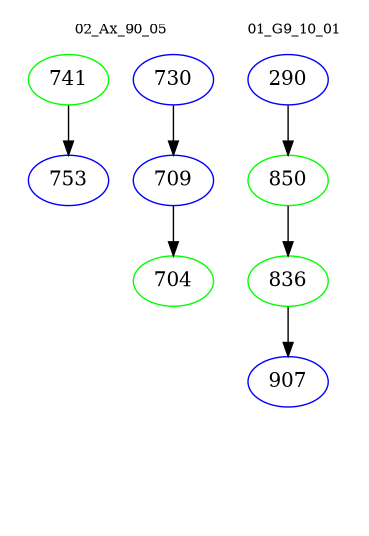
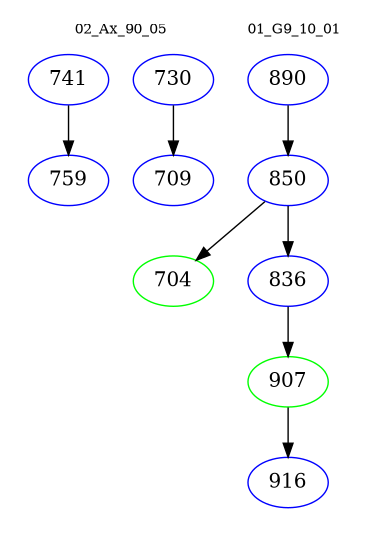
node "741": color green -> blue
node "290": label "290" -> "890"
node "753": label "753" -> "759"
node "850": color green -> blue
edge "709" -> "704": now "850" -> "704"
node "836": color green -> blue
node "907": color blue -> green
node "916": added
